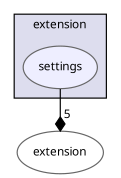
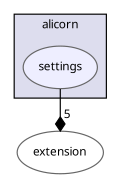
cluster "extension": label "extension" -> "alicorn"
